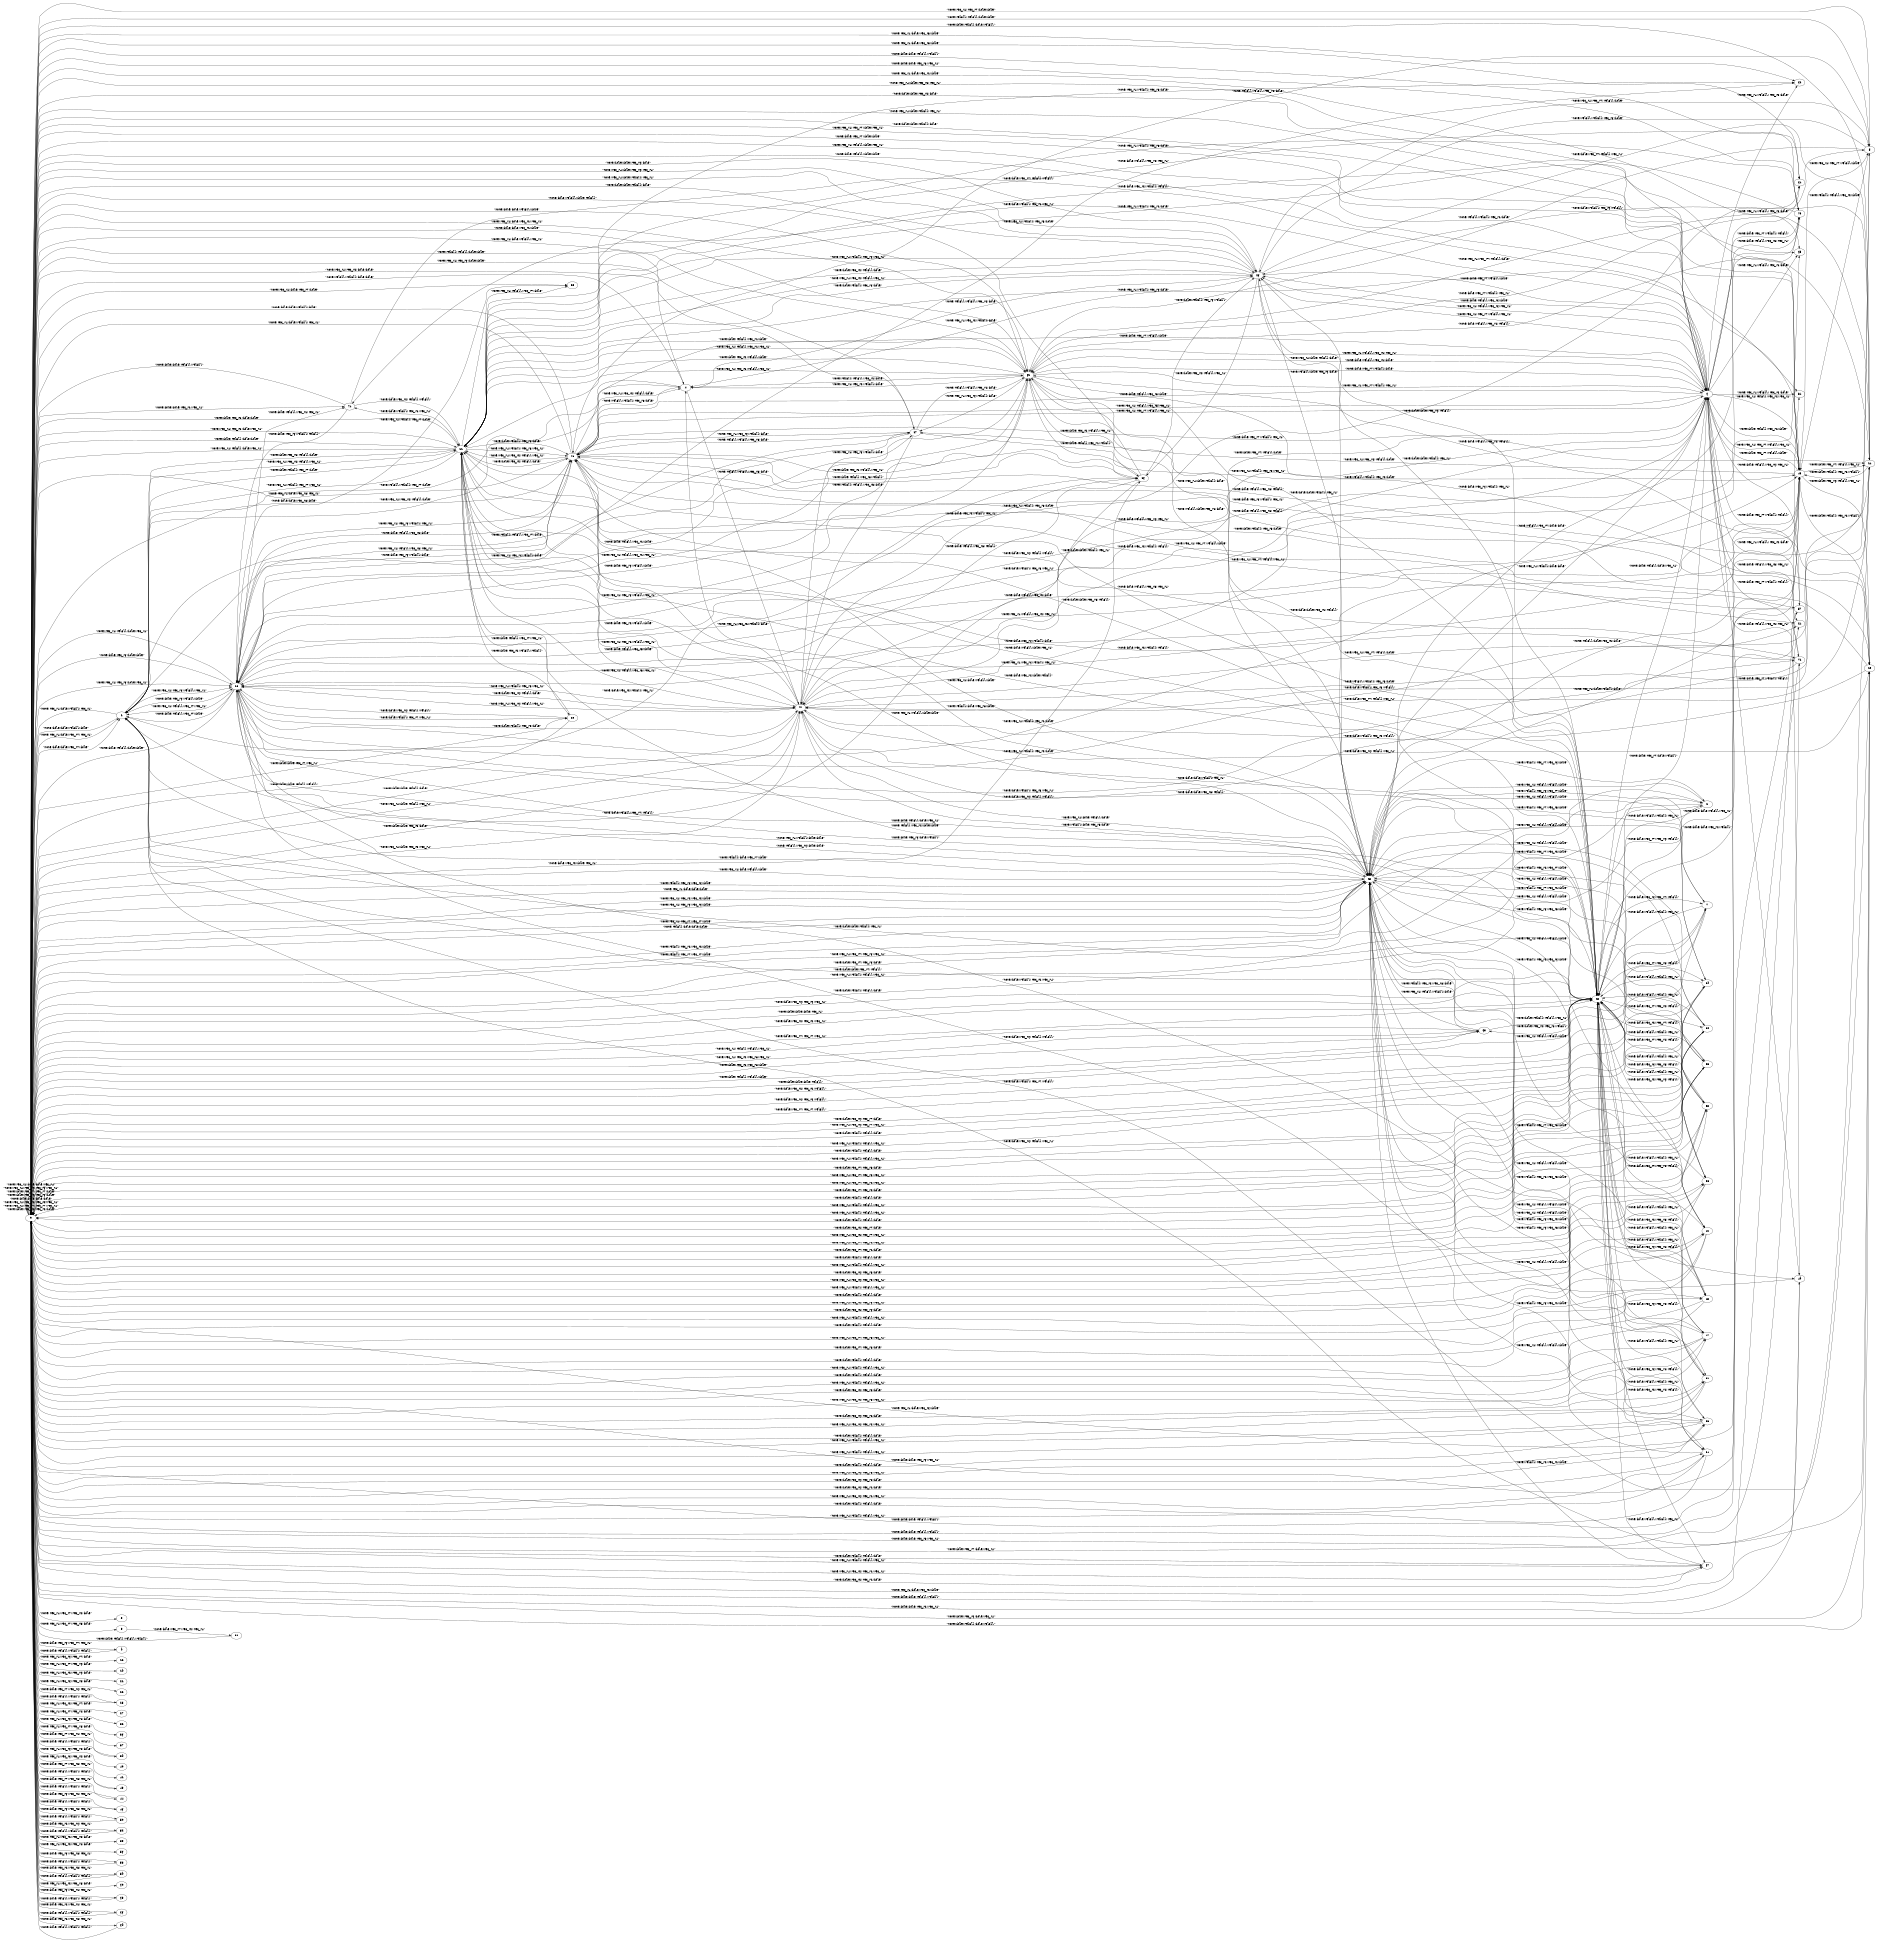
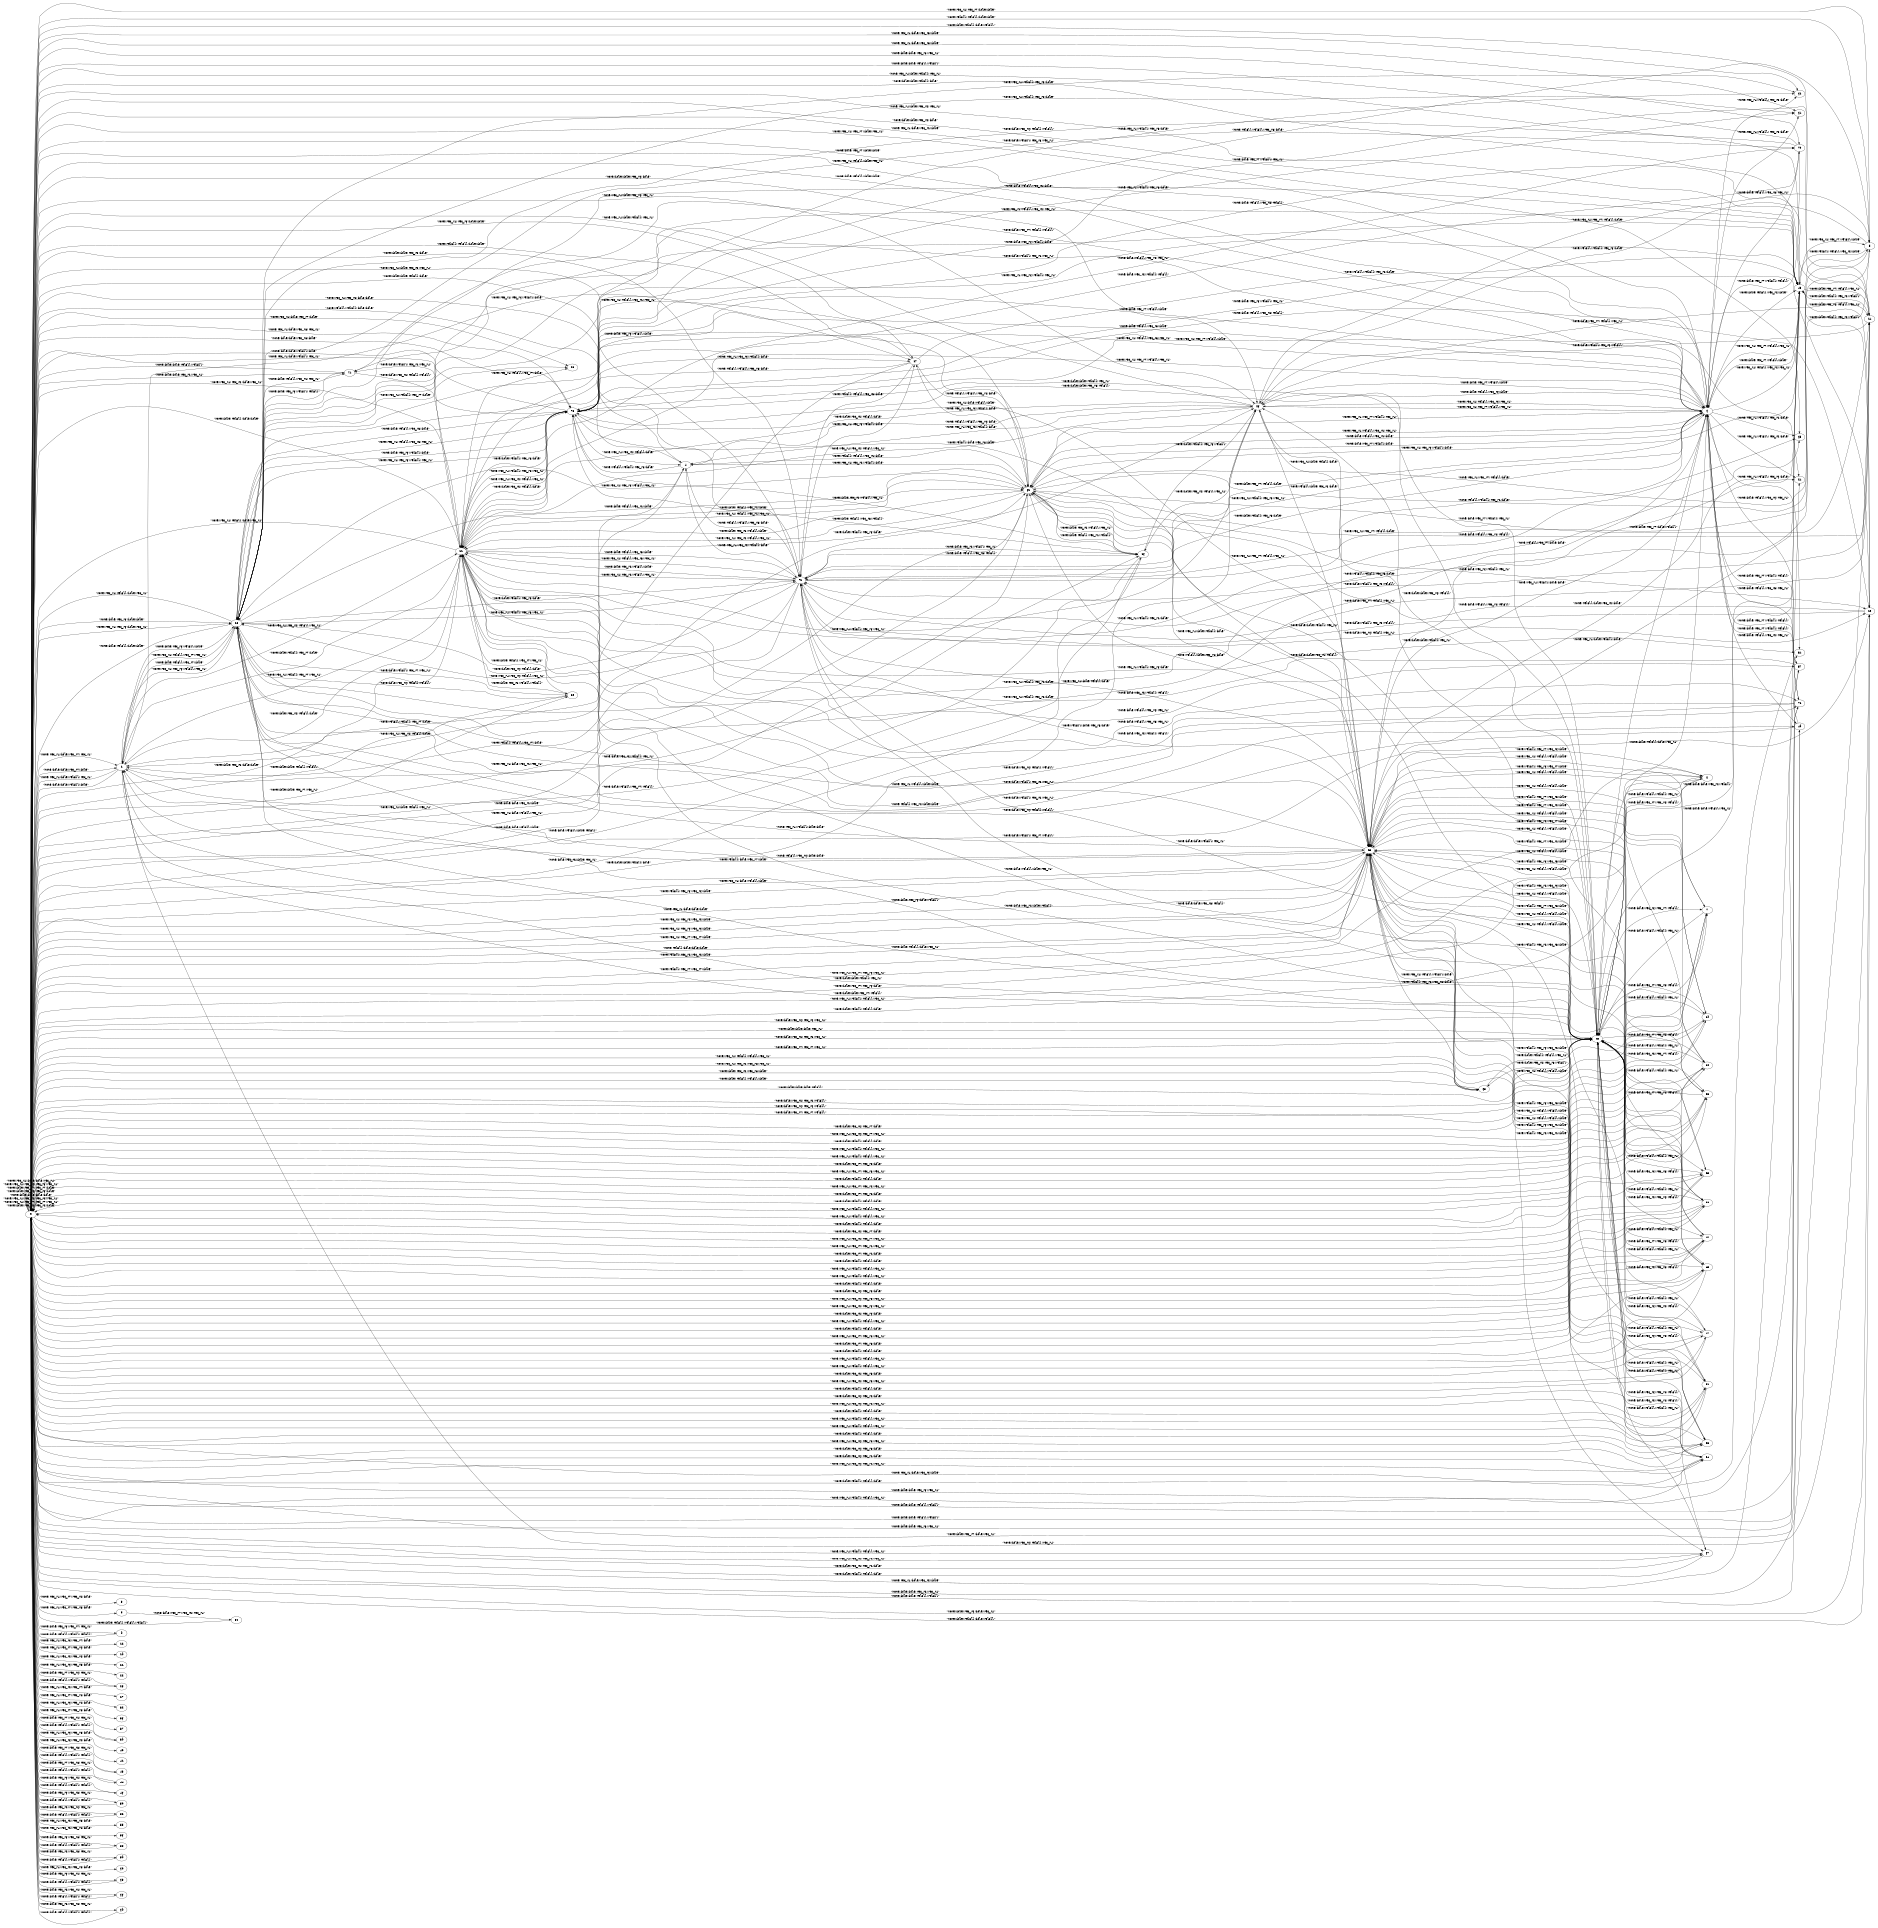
edge "48" -> "17": now "48" -> "62"
